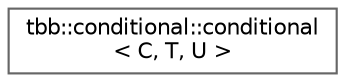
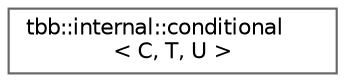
node "tbb::conditional::conditional < C, T, U >": label "tbb::conditional::conditional < C, T, U >" -> "tbb::internal::conditional < C, T, U >"
